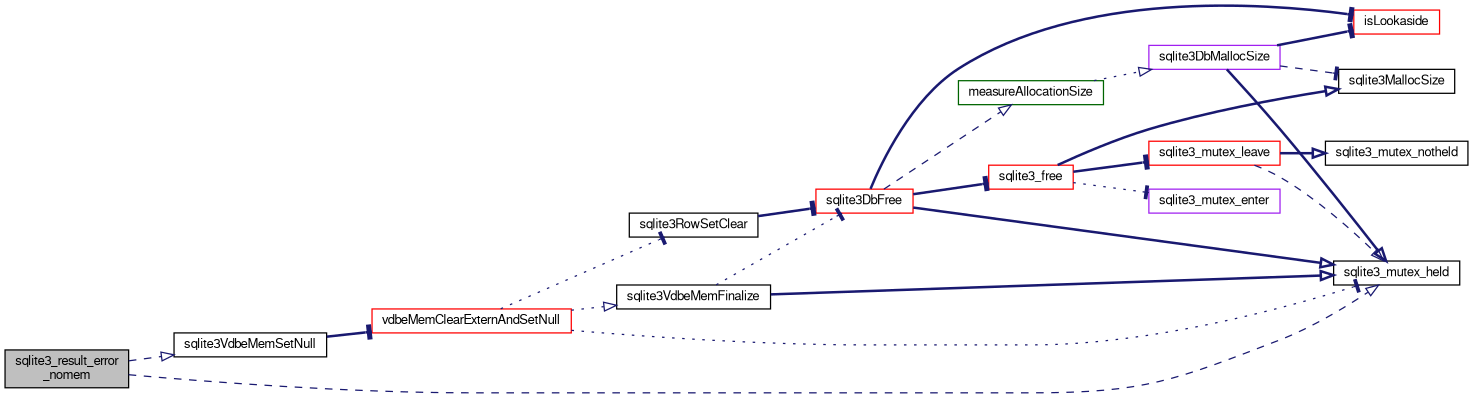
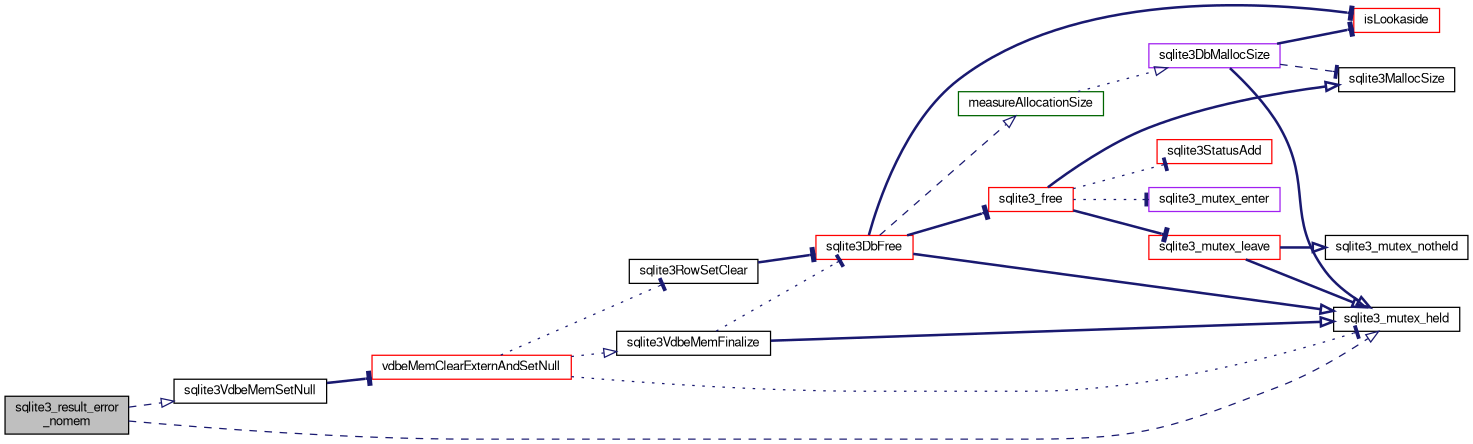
node "sqlite3StatusAdd": added
edge "sqlite3_mutex_leave" -> "sqlite3_mutex_held": style dashed -> bold
